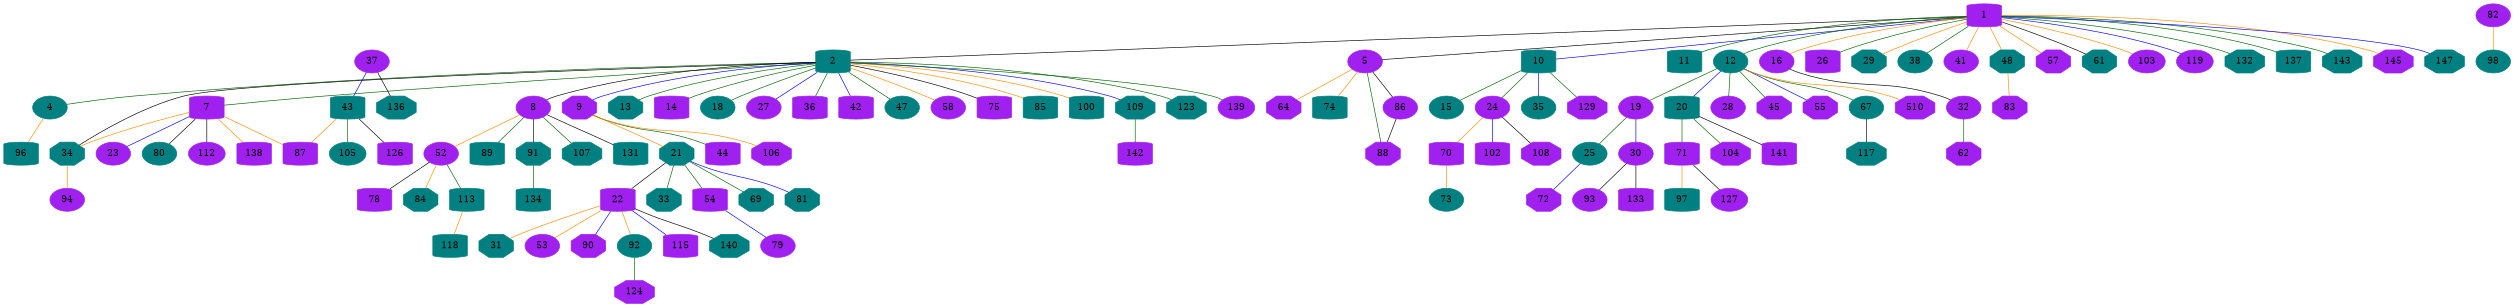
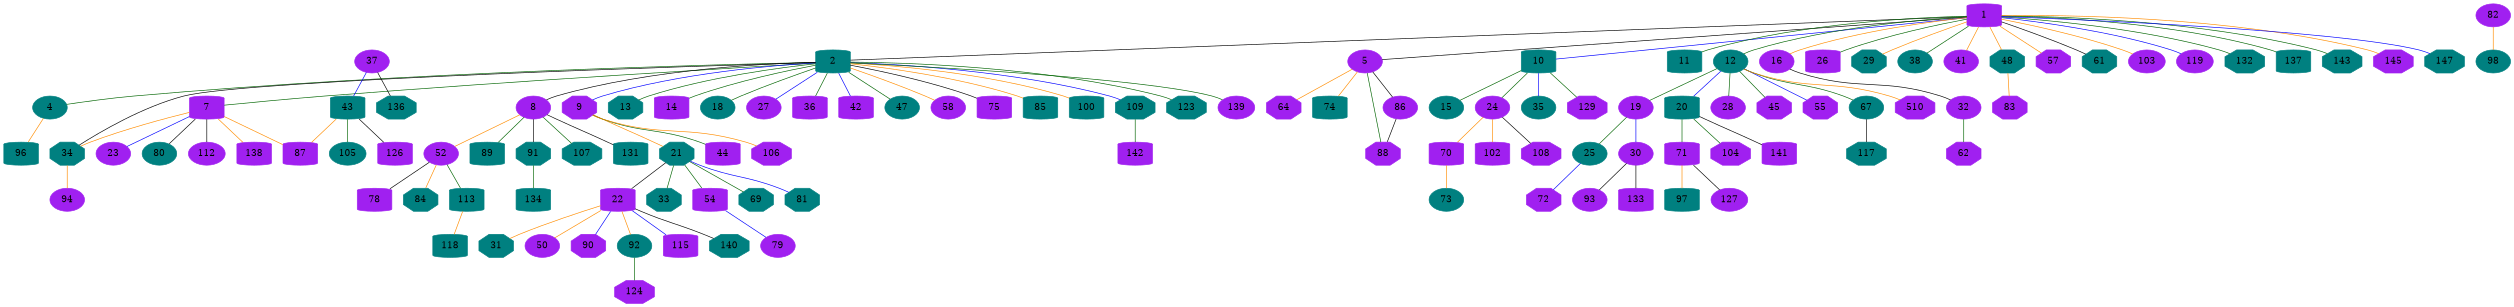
edge "24" -- "102": color blue -> darkorange
node "53": label "53" -> "50"
